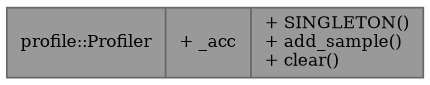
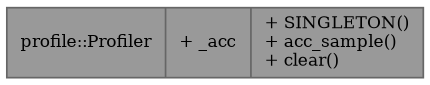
node "profile::Profiler": text "+ add_sample()" -> "+ acc_sample()"
